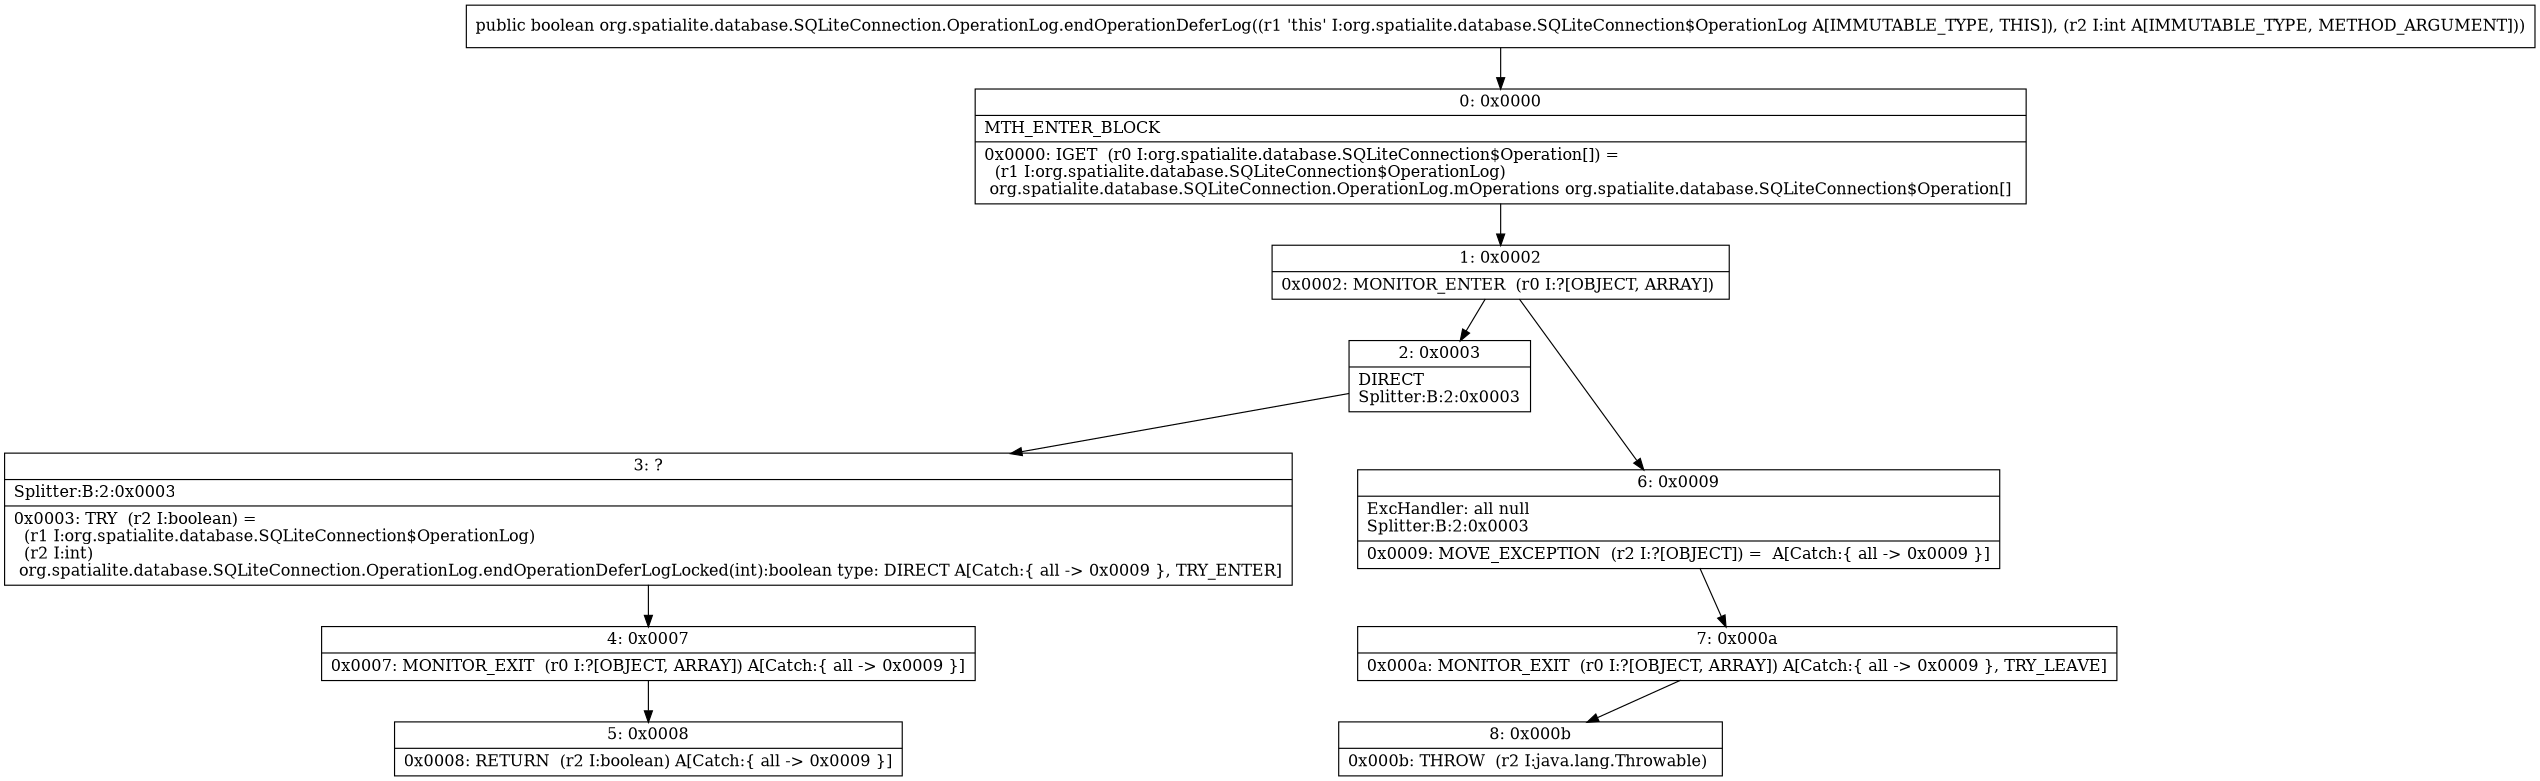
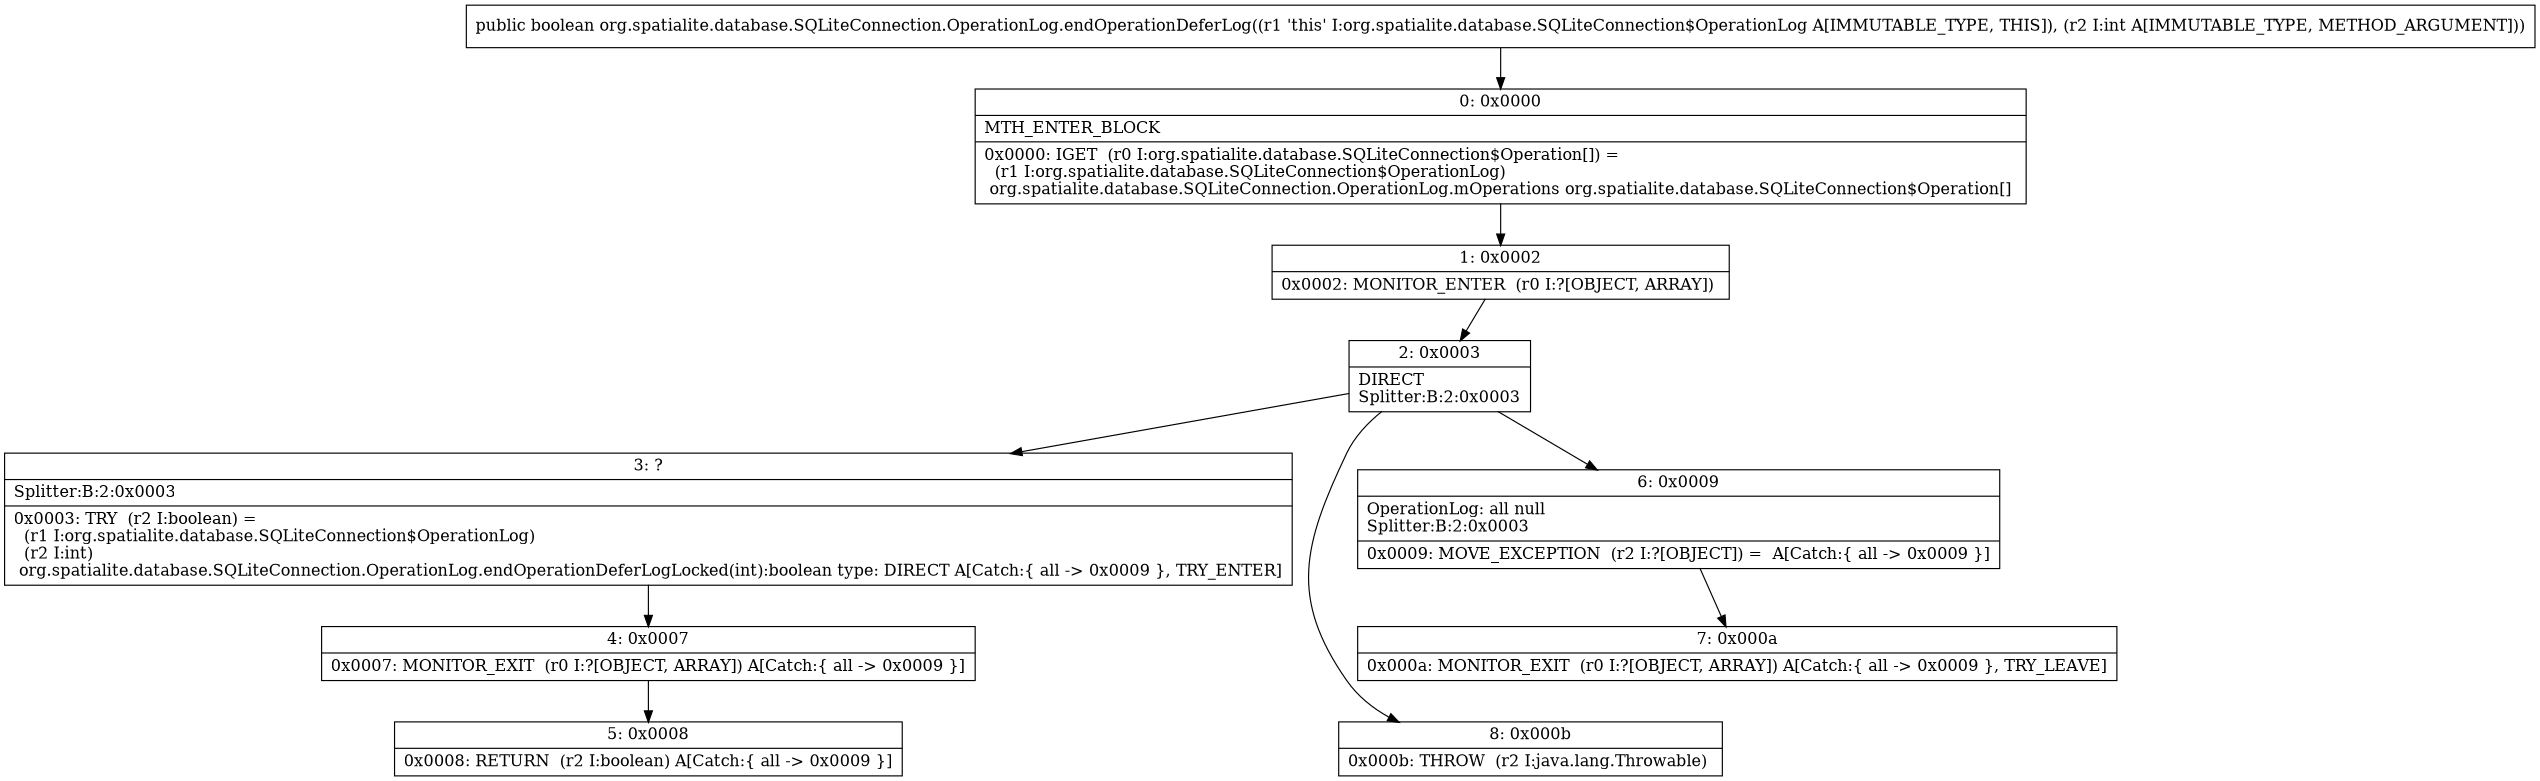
edge "1: 0x0002" -> "6: 0x0009": now "2: 0x0003" -> "6: 0x0009"
node "6: 0x0009": text "ExcHandler: all null" -> "OperationLog: all null"
edge "7: 0x000a" -> "8: 0x000b": now "2: 0x0003" -> "8: 0x000b"
